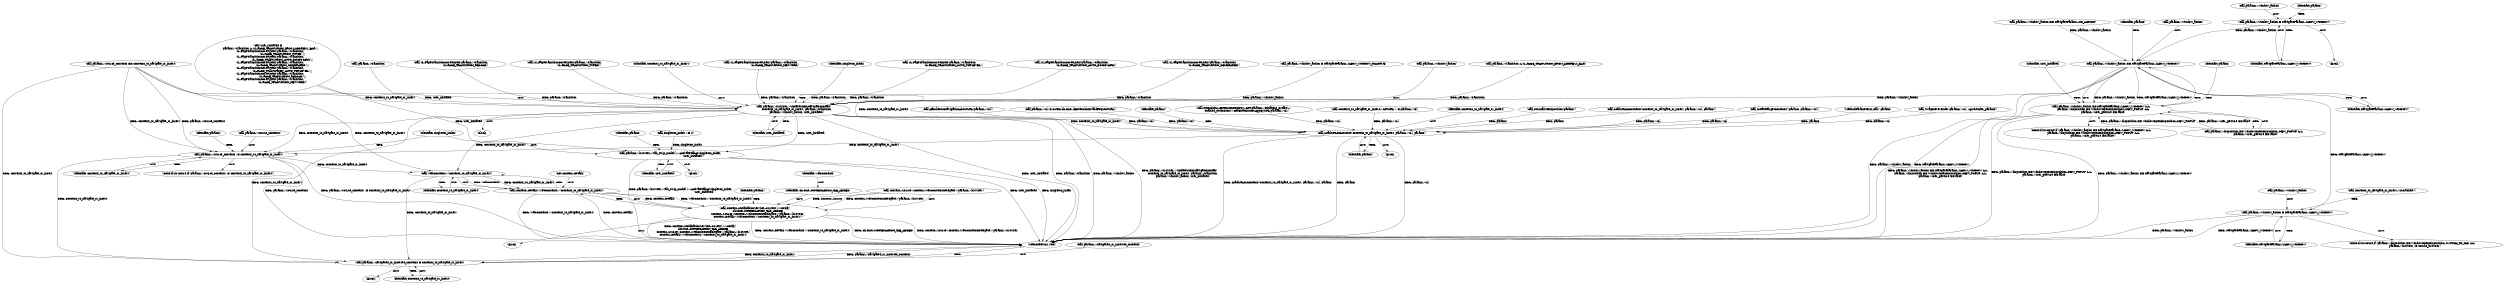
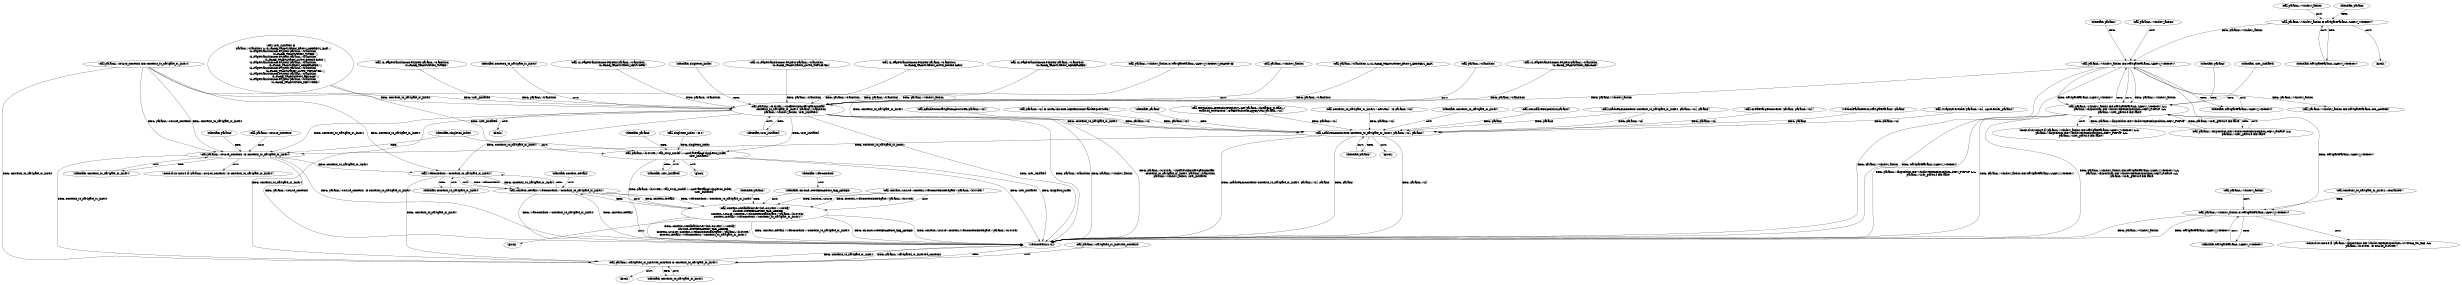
edge "(Call,params->window_action == NavigateParams::NO_ACTION)" -> "(Call,params->window_action == NavigateParams::SHOW_WINDOW)": reversed
node "(MethodParameterIn,Call* params)": label "(MethodParameterIn,Call* params)" -> "(MethodParameterIn,NavigateParams* params)"
node "(Get,content::Details)": label "(Get,content::Details)" -> "(Identifier,content::Details)"
node "(MethodReturn,void)": label "(MethodReturn,void)" -> "(MethodReturn,url)"
